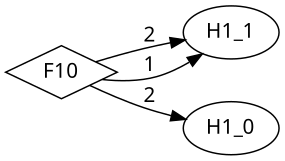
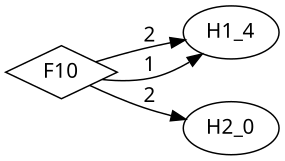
node "H1_1": label "H1_1" -> "H1_4"
node "H1_0": label "H1_0" -> "H2_0"
